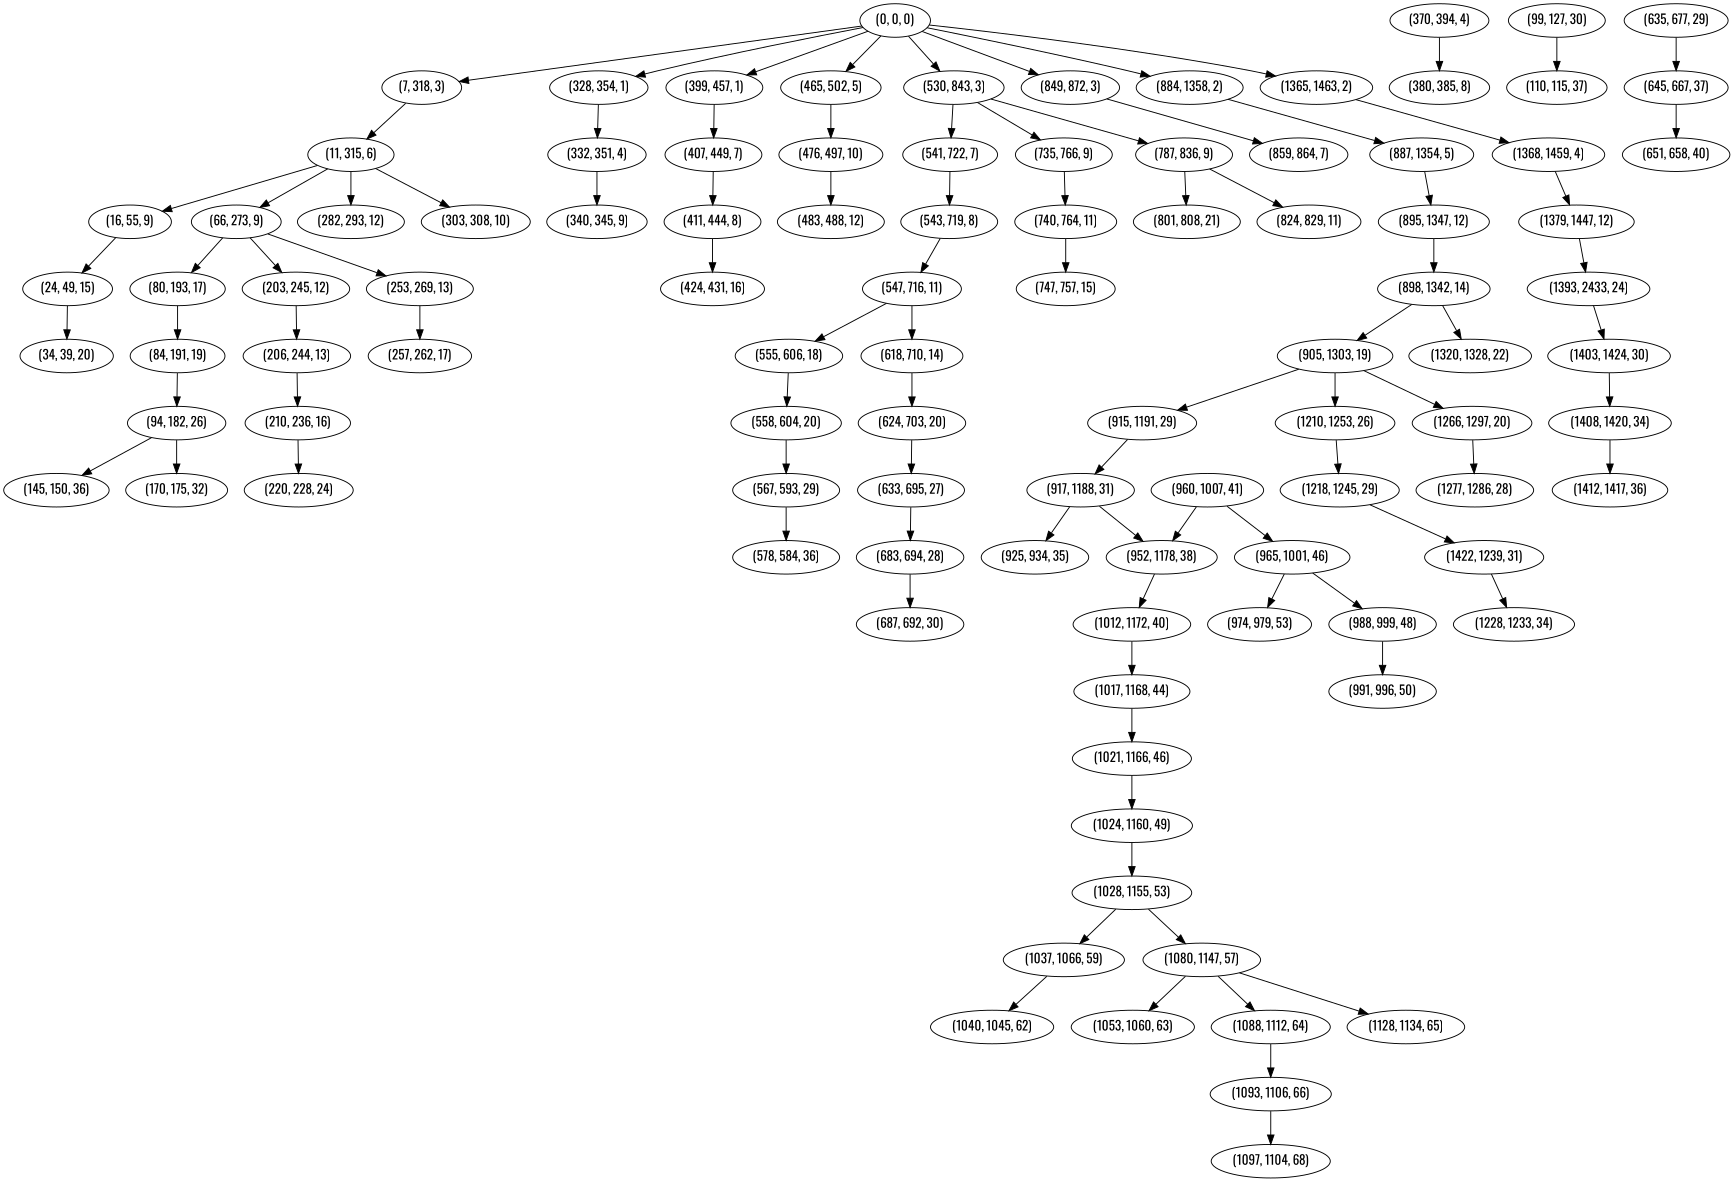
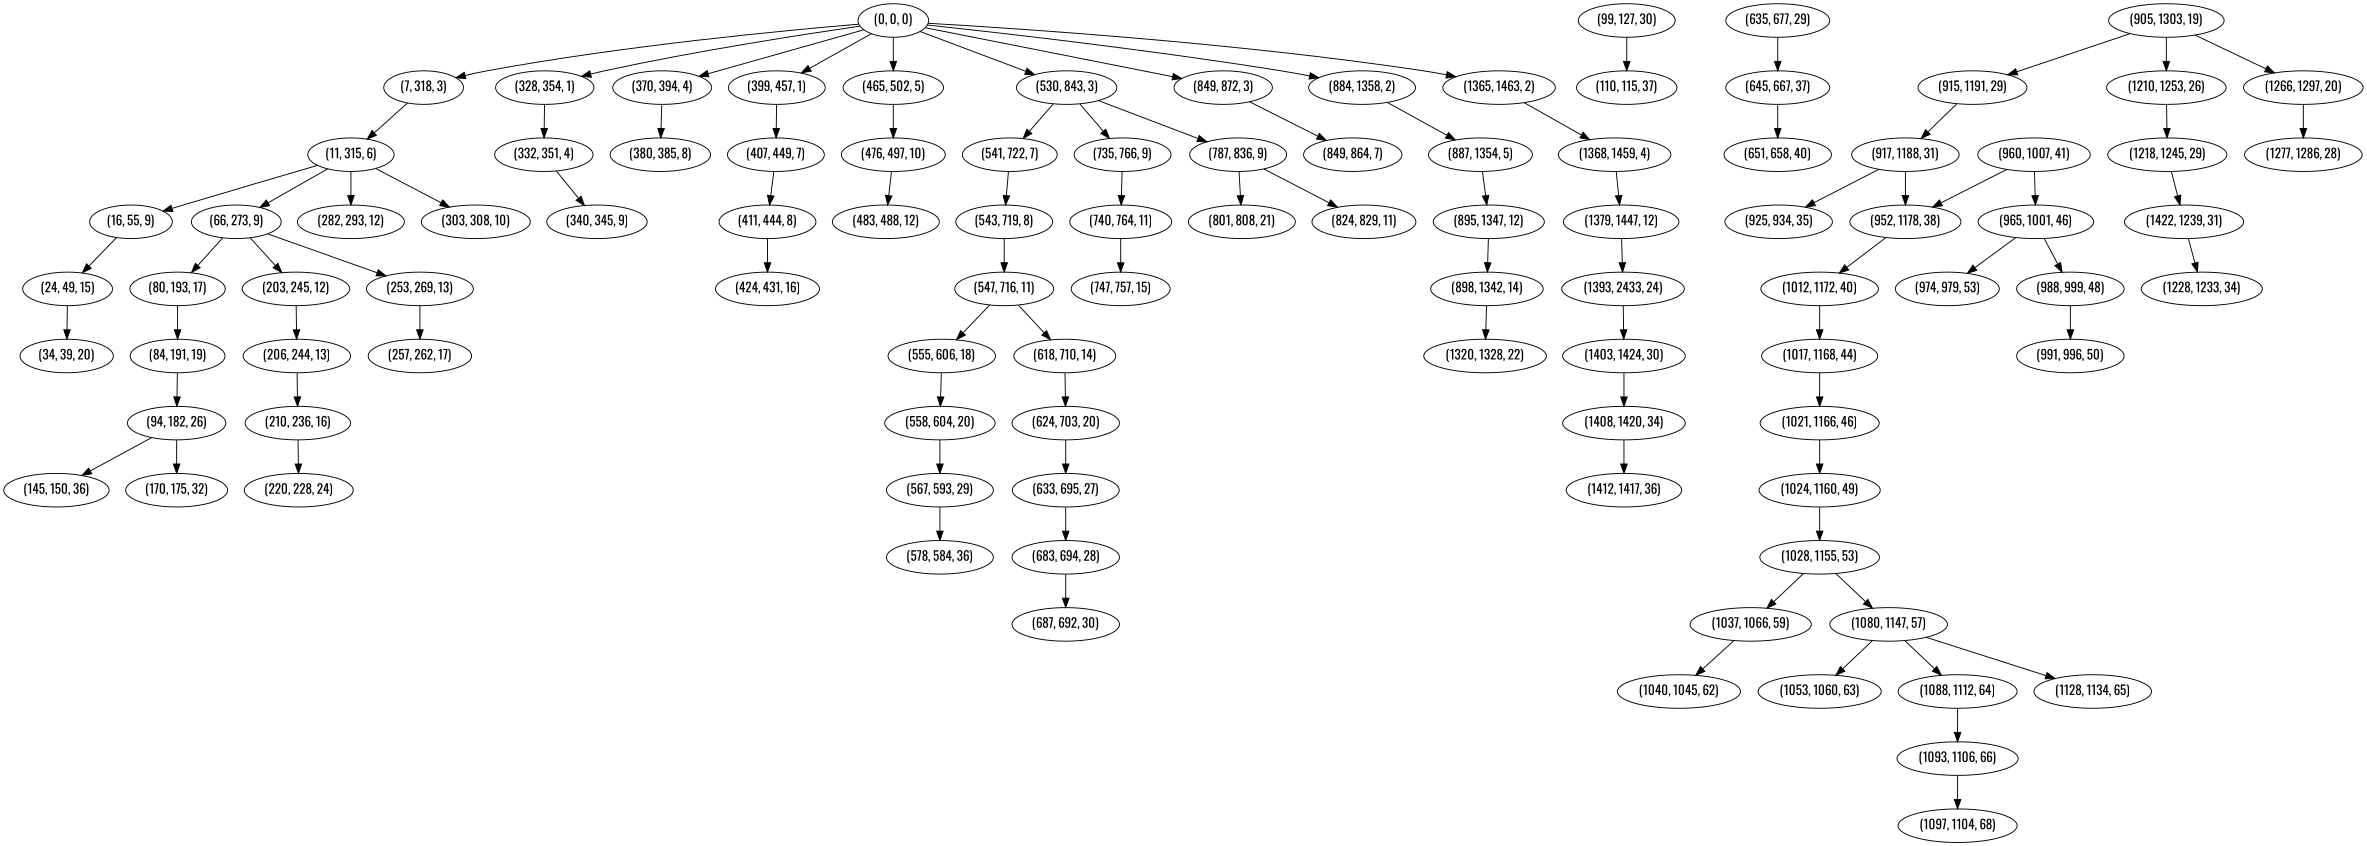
edge "(0, 0, 0)" -> "(370, 394, 4)": added
node "(859, 864, 7)": label "(859, 864, 7)" -> "(849, 864, 7)"
edge "(898, 1342, 14)" -> "(905, 1303, 19)": removed
